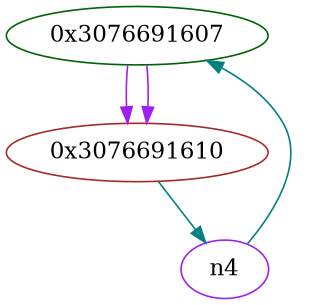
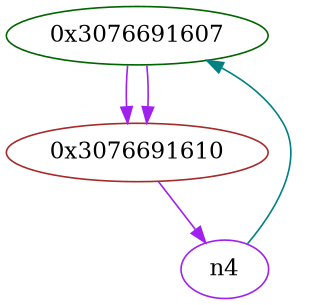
edge "0x3076691610" -> "n4": color teal -> purple
